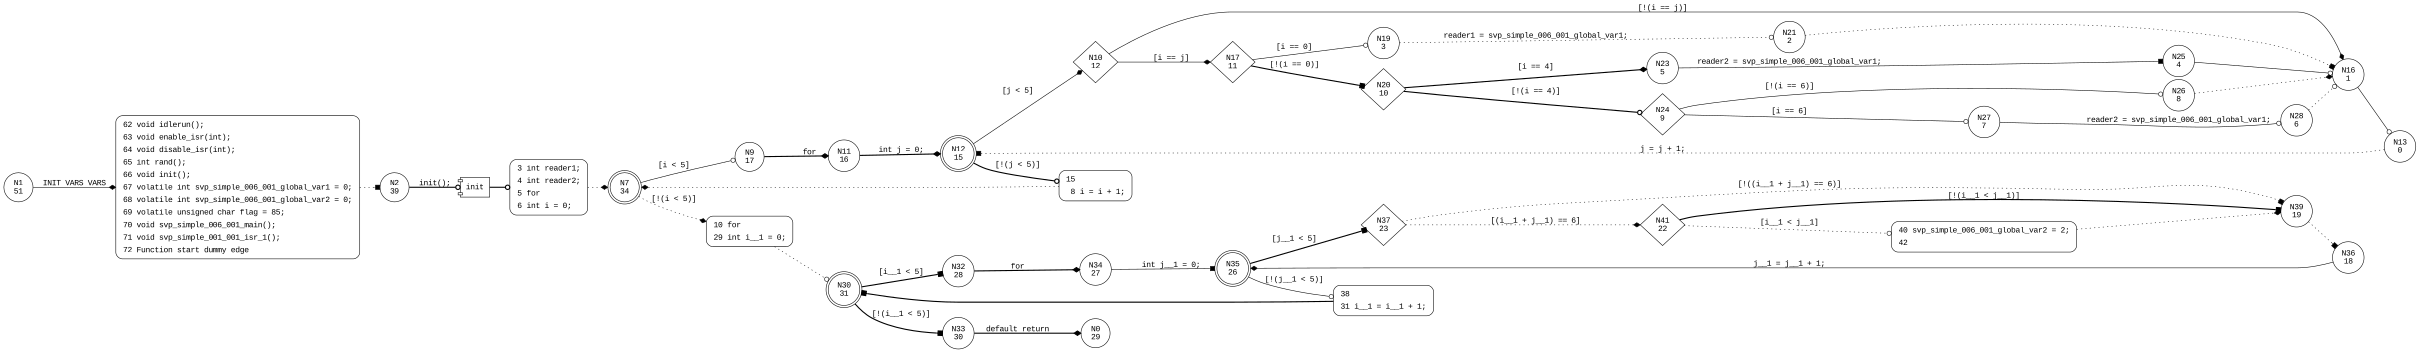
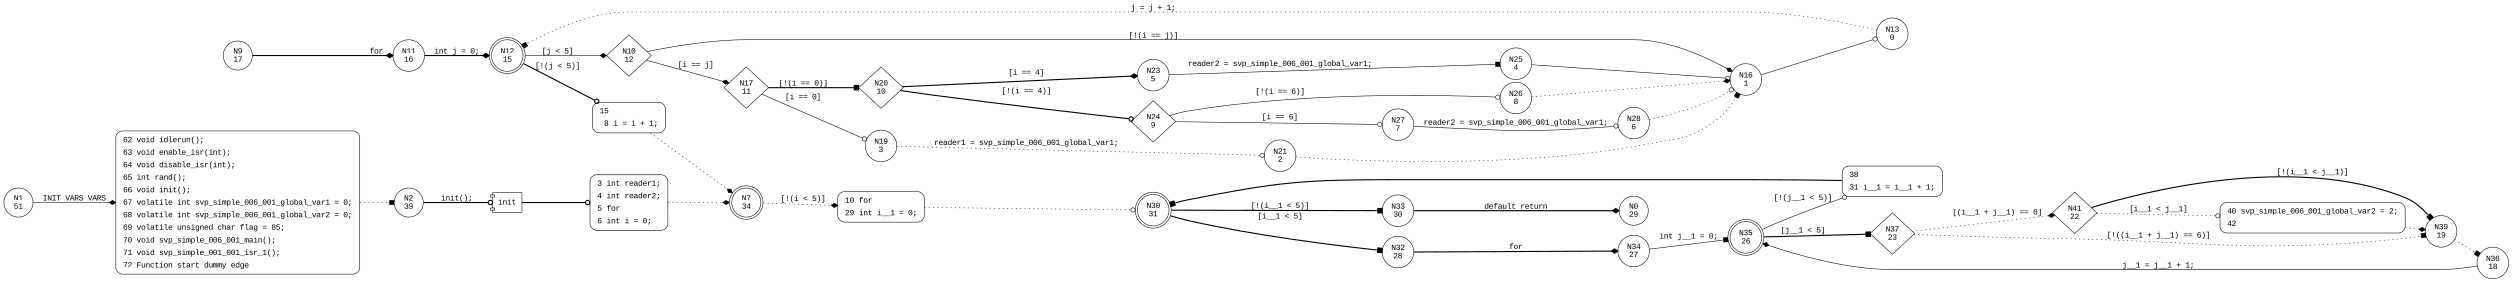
edge "N7 34" -> "N9 17": removed, label "[i < 5]"
